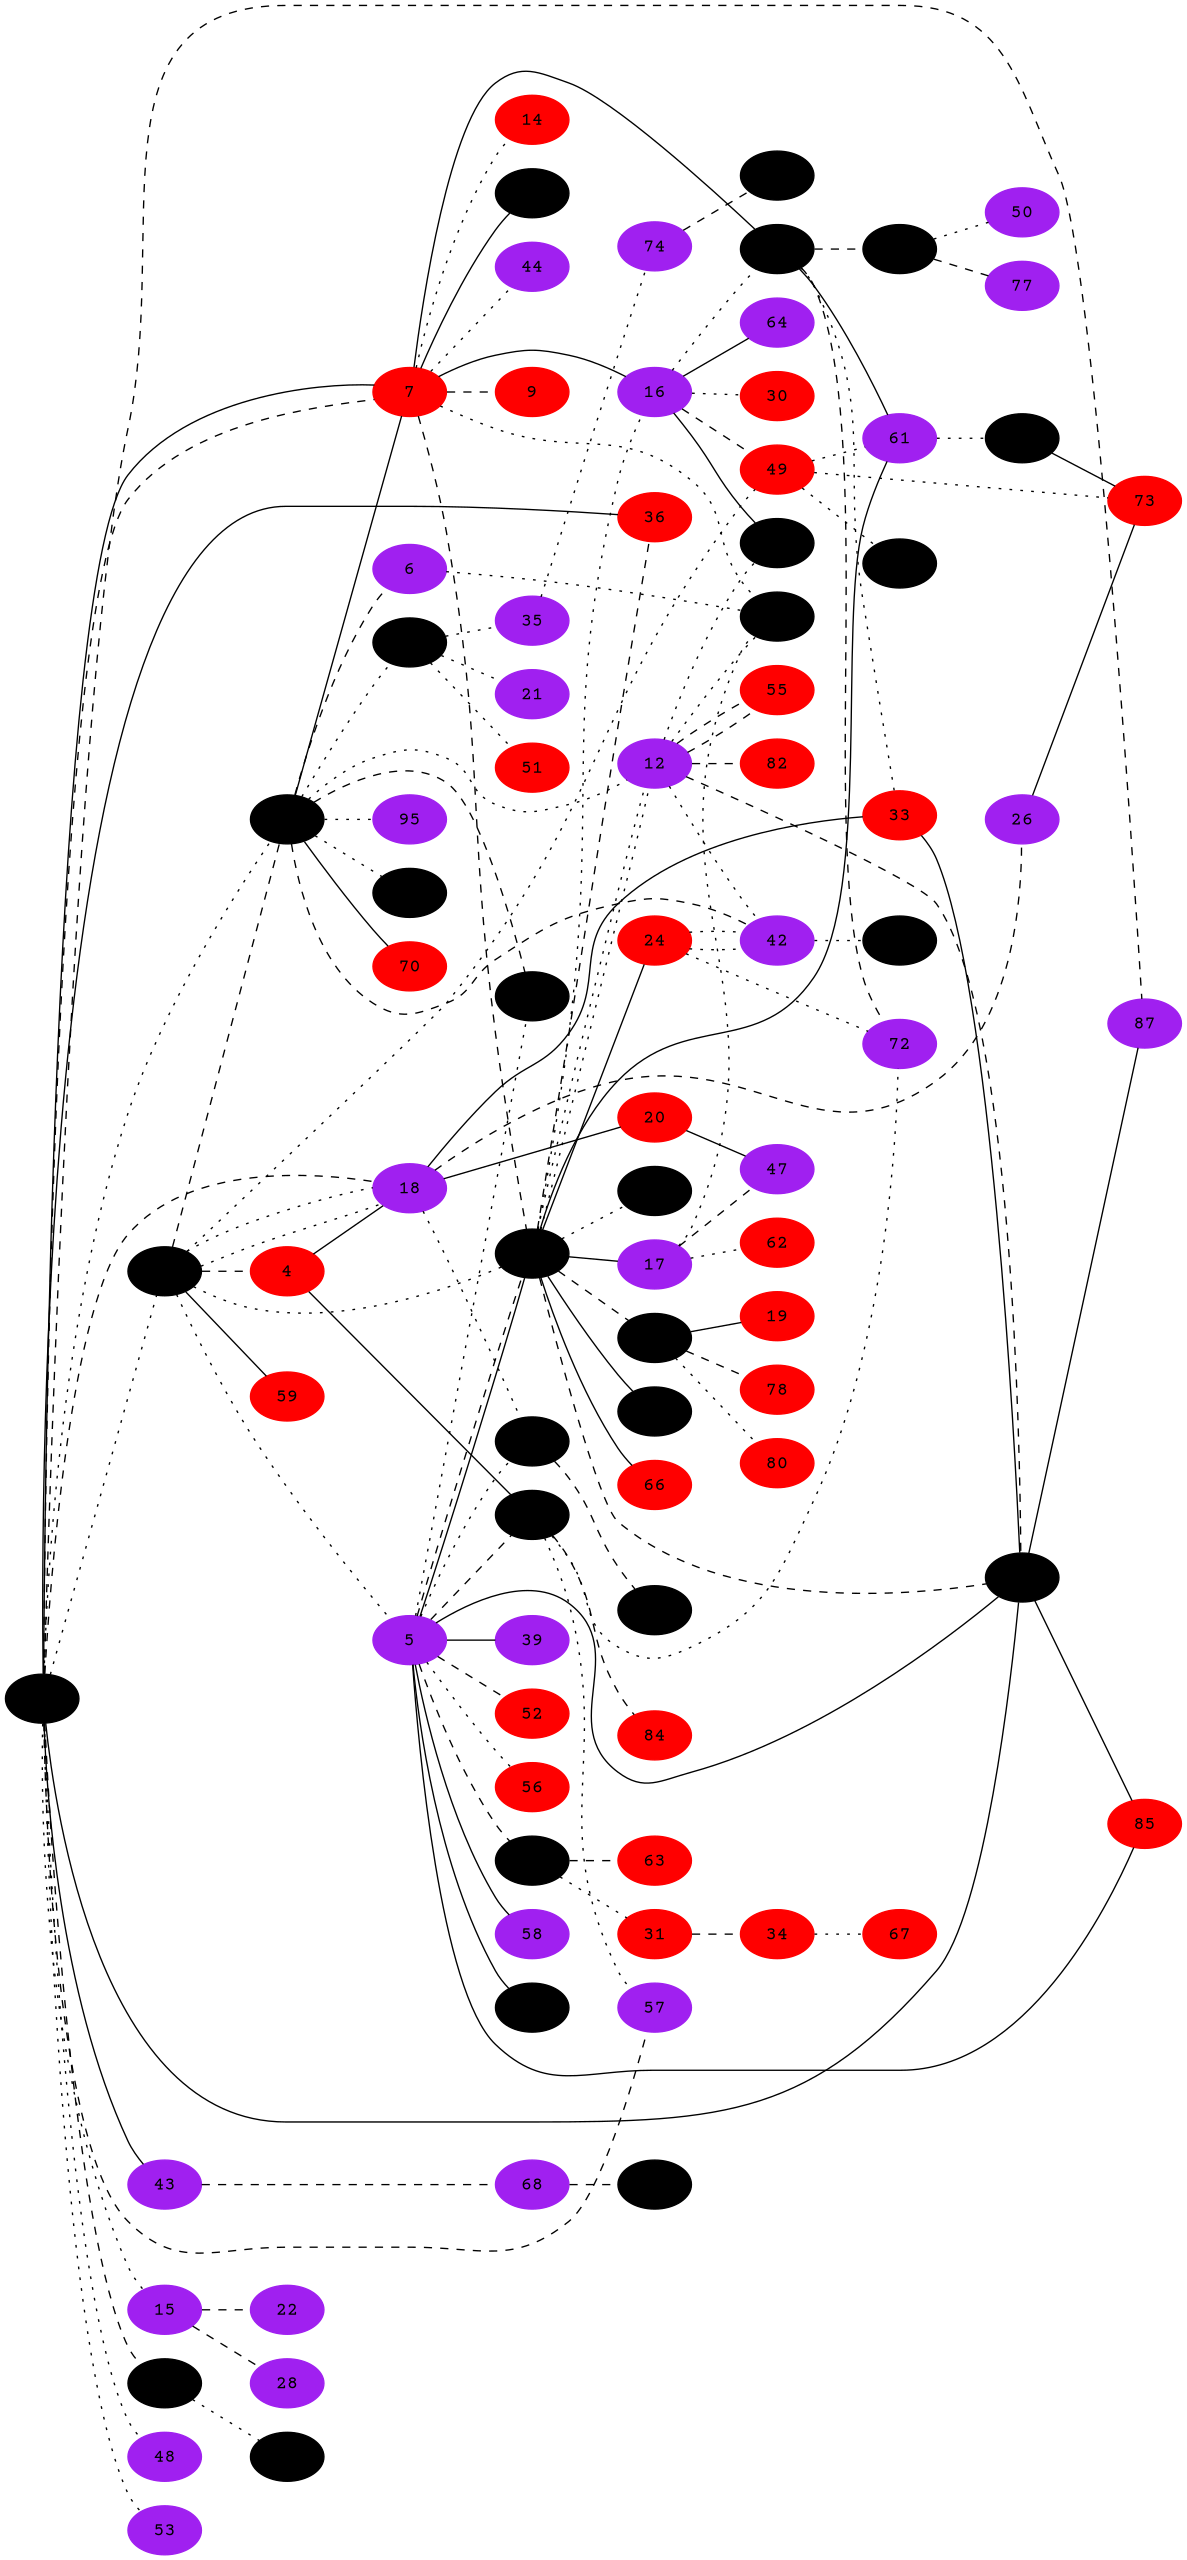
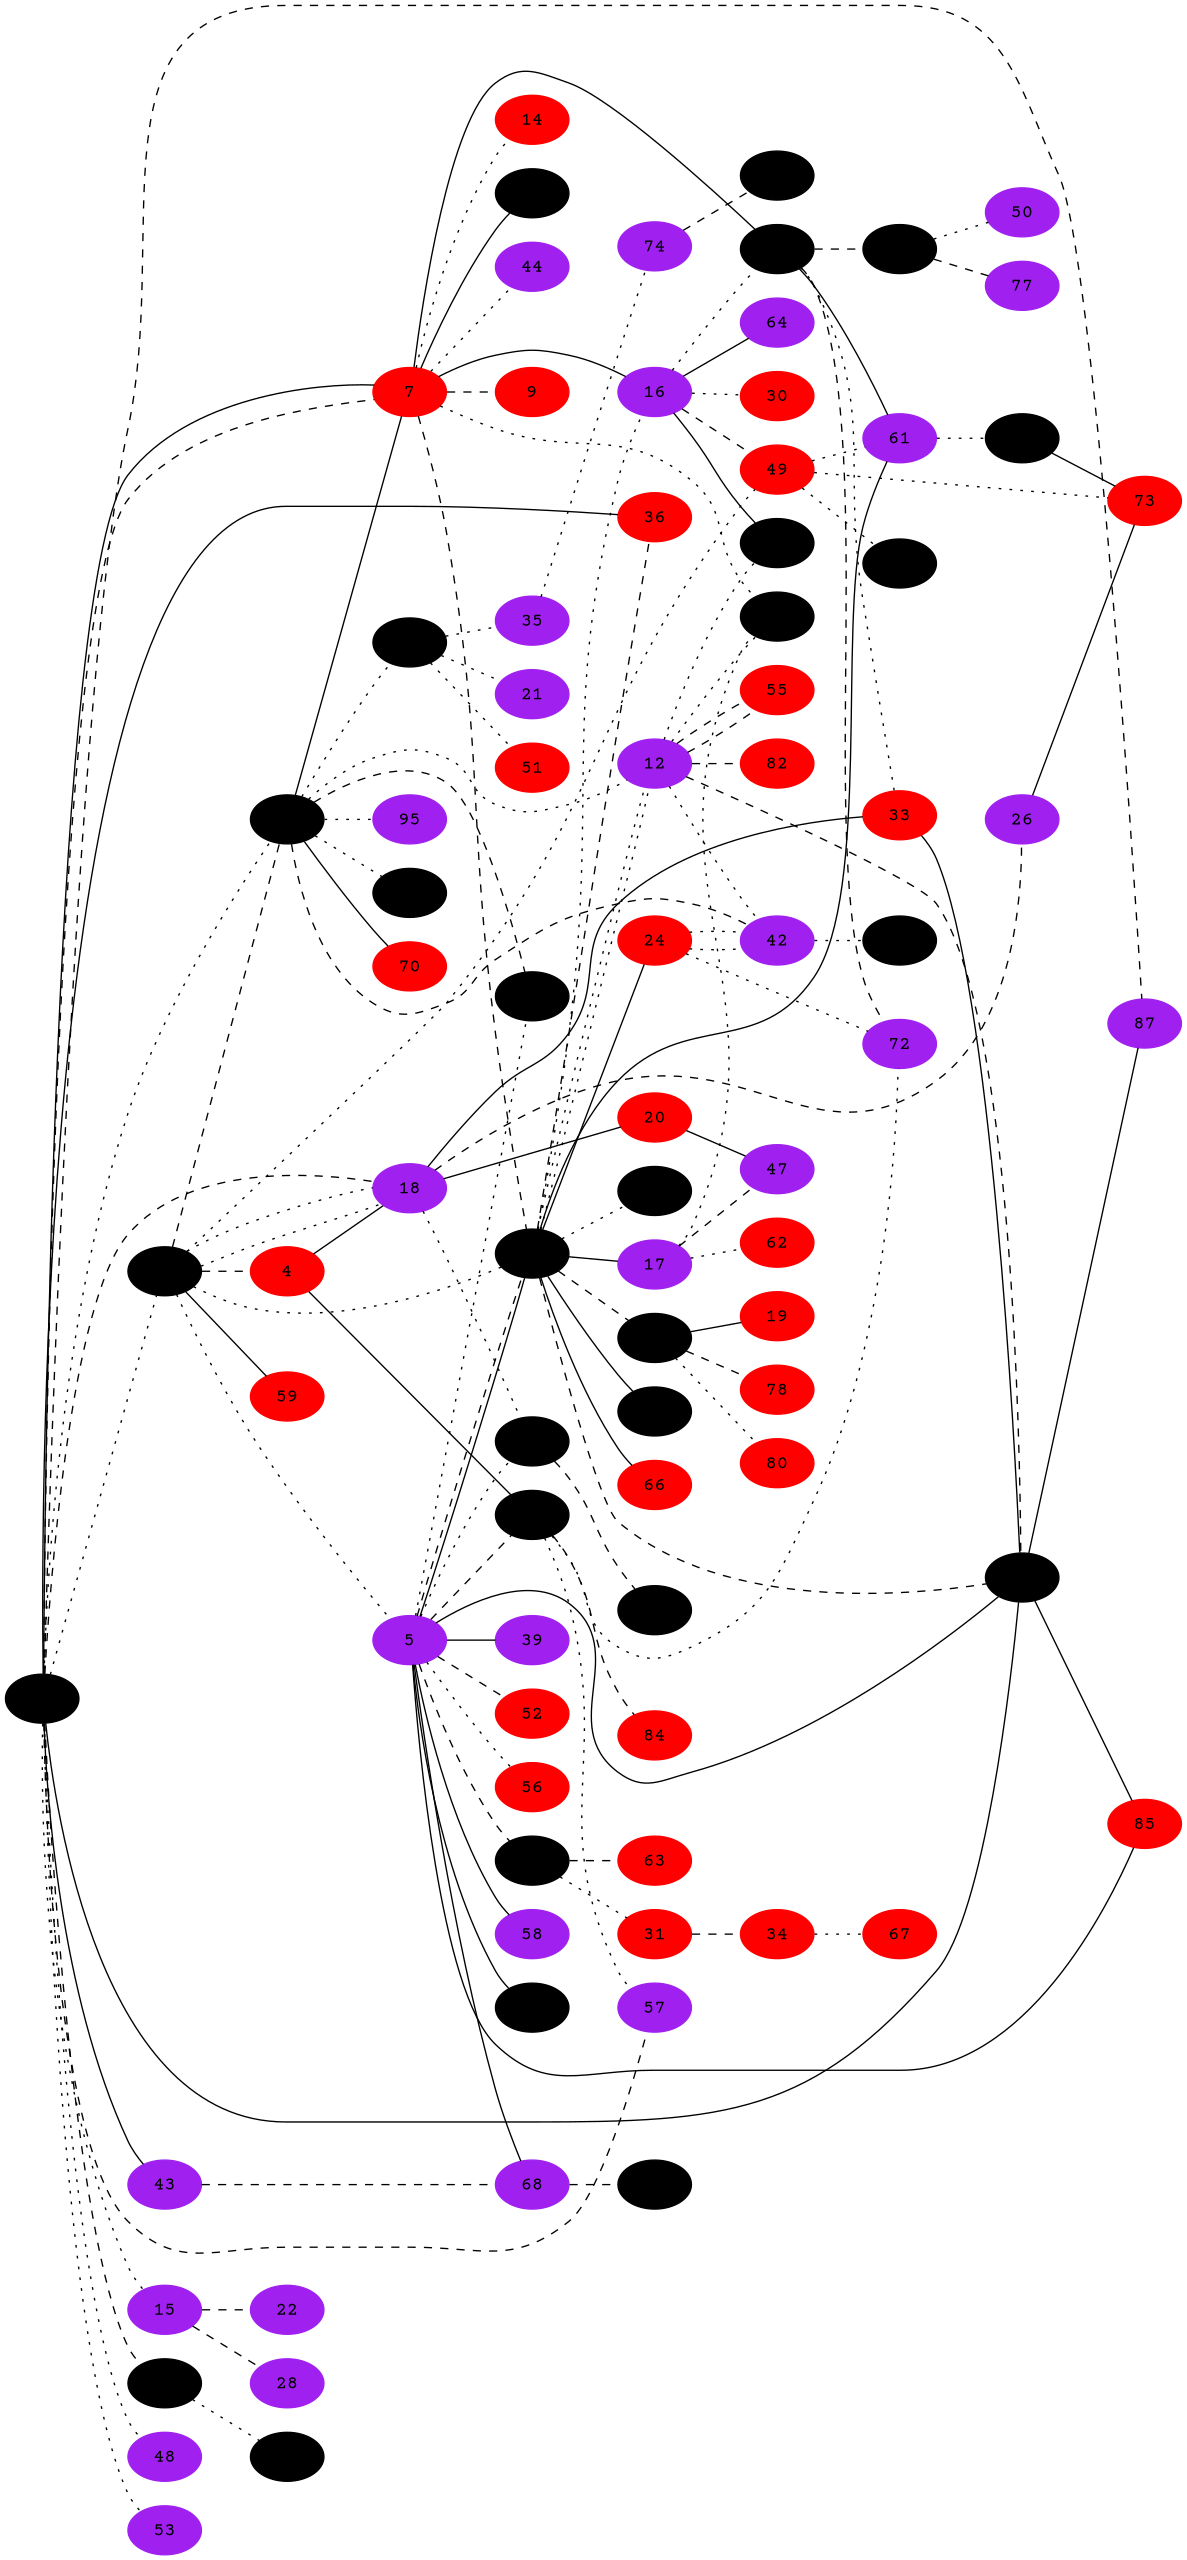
node "6": removed
edge "5" -- "68": added
